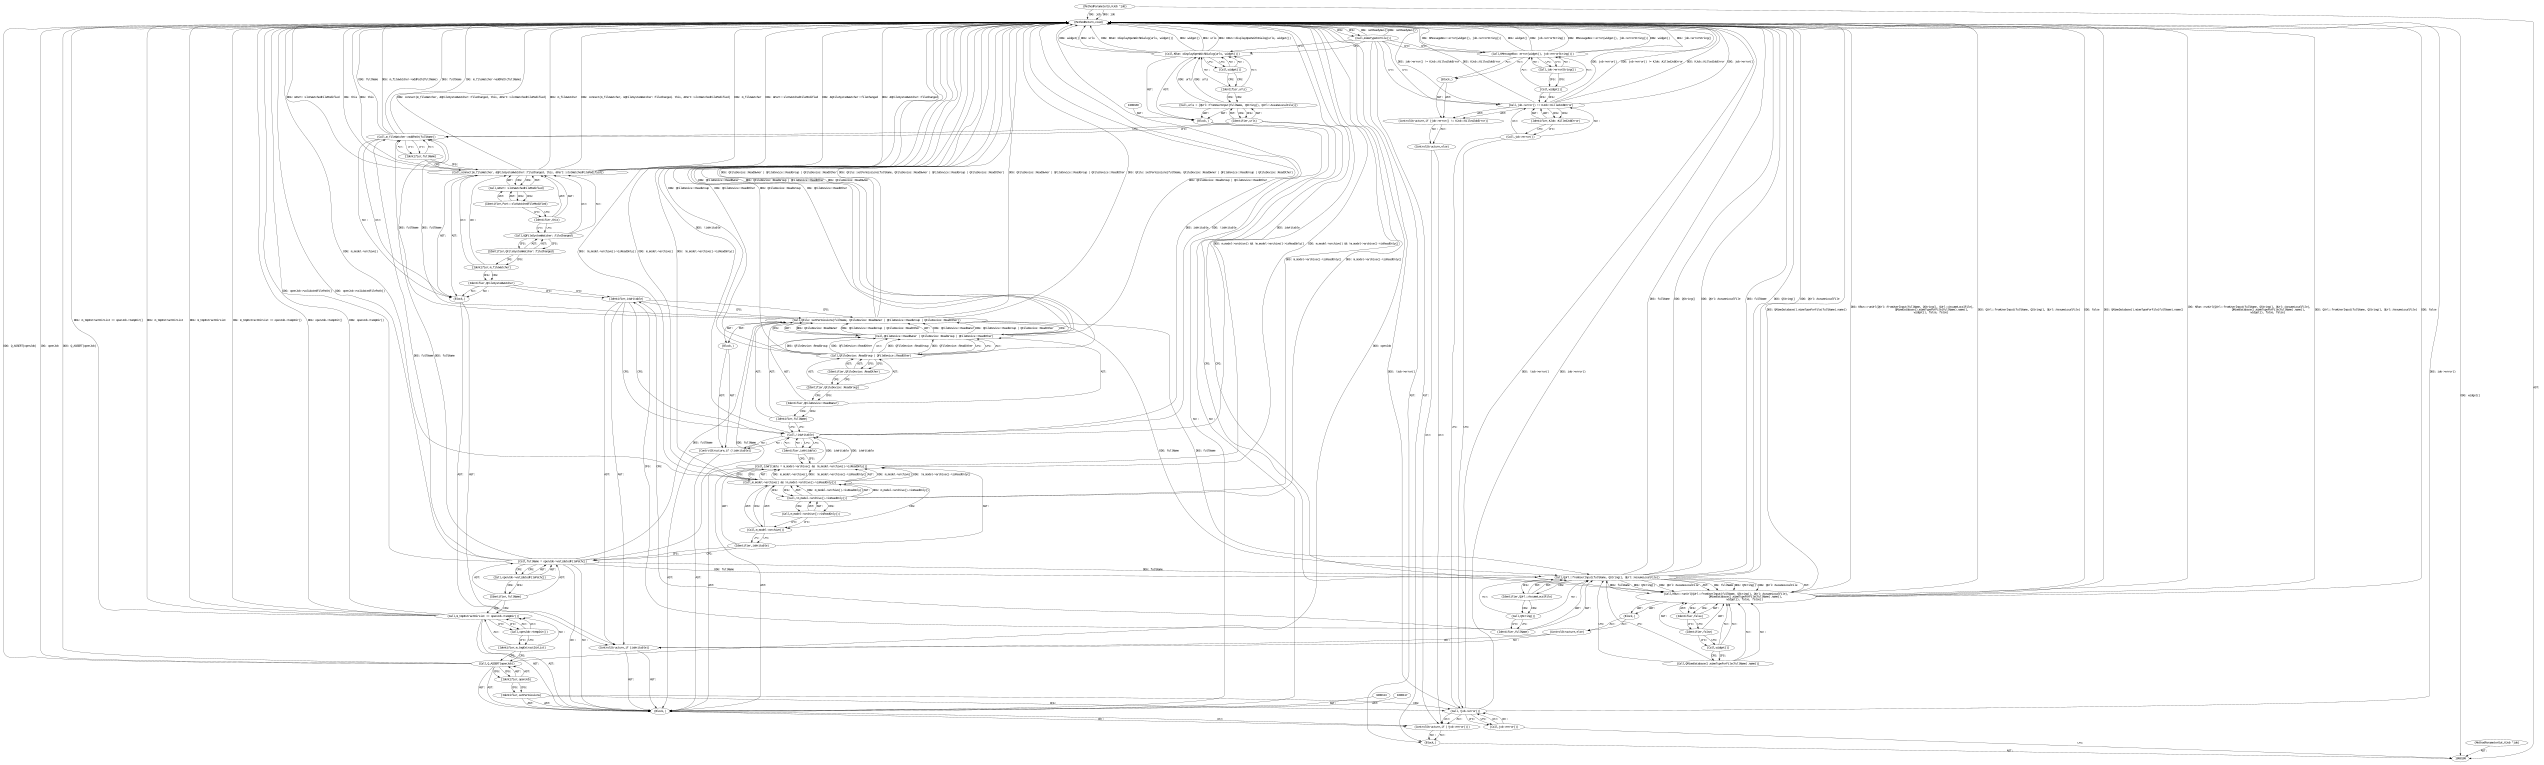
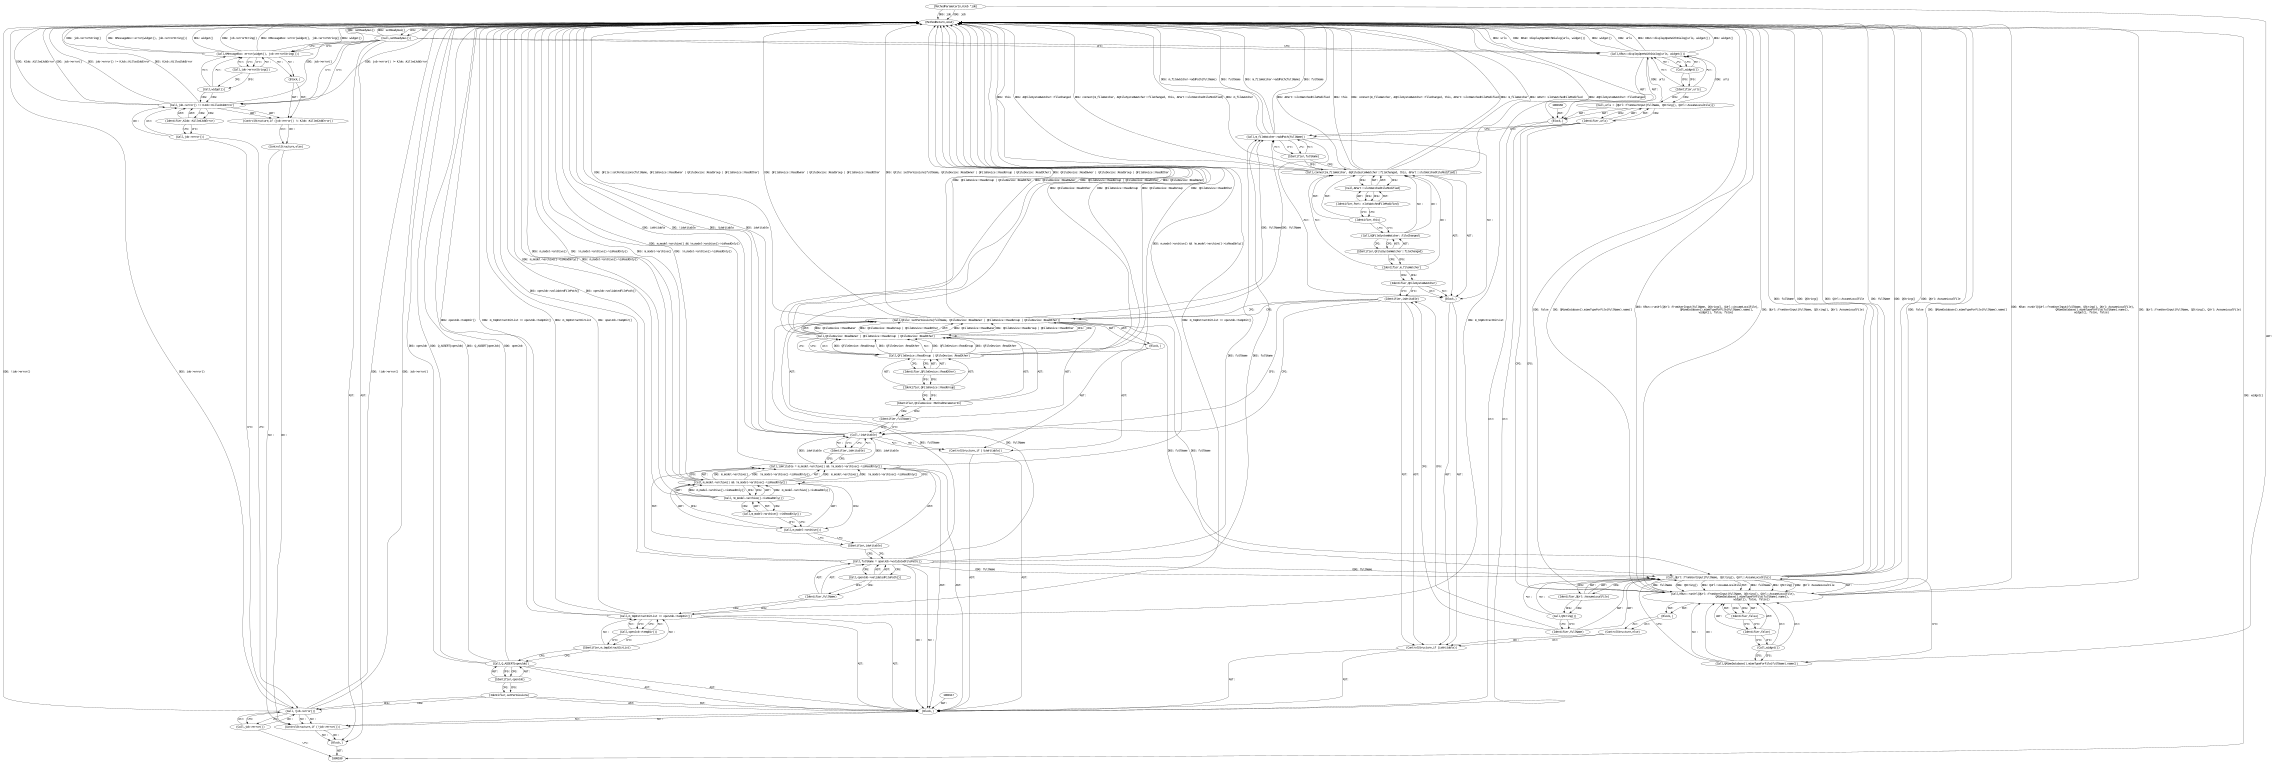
edge "(MethodParameterIn,KJob *job)" -> "1000100": now "(MethodParameterIn,KJob *job)" -> "(Call,QMimeDatabase().mimeTypeForFile(fullName).name())"
node "(Call,mimeTypeForFile())": label "(Call,mimeTypeForFile())" -> "(Call,setReadyGui())"
node "(Identifier,QFileDevice::ReadOwner)": label "(Identifier,QFileDevice::ReadOwner)" -> "(Identifier,QFileDevice::MethodParameterIn)"
node "1000113": removed
node "(MethodParameterOut,KJob *job)": removed
